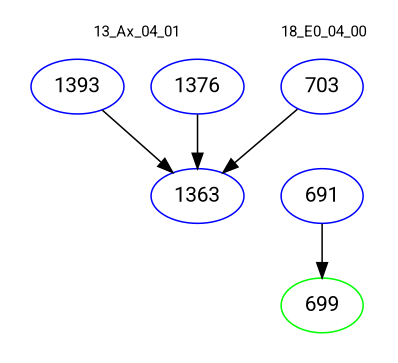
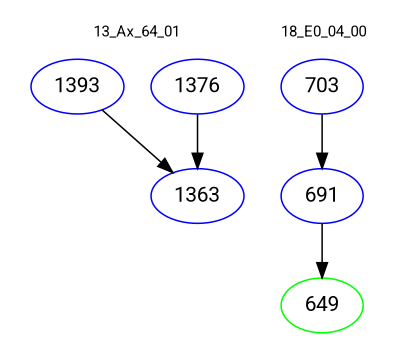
cluster "13_Ax_04_01": label "13_Ax_04_01" -> "13_Ax_64_01"
edge "703" -> "1363": now "703" -> "691"
node "699": label "699" -> "649"
